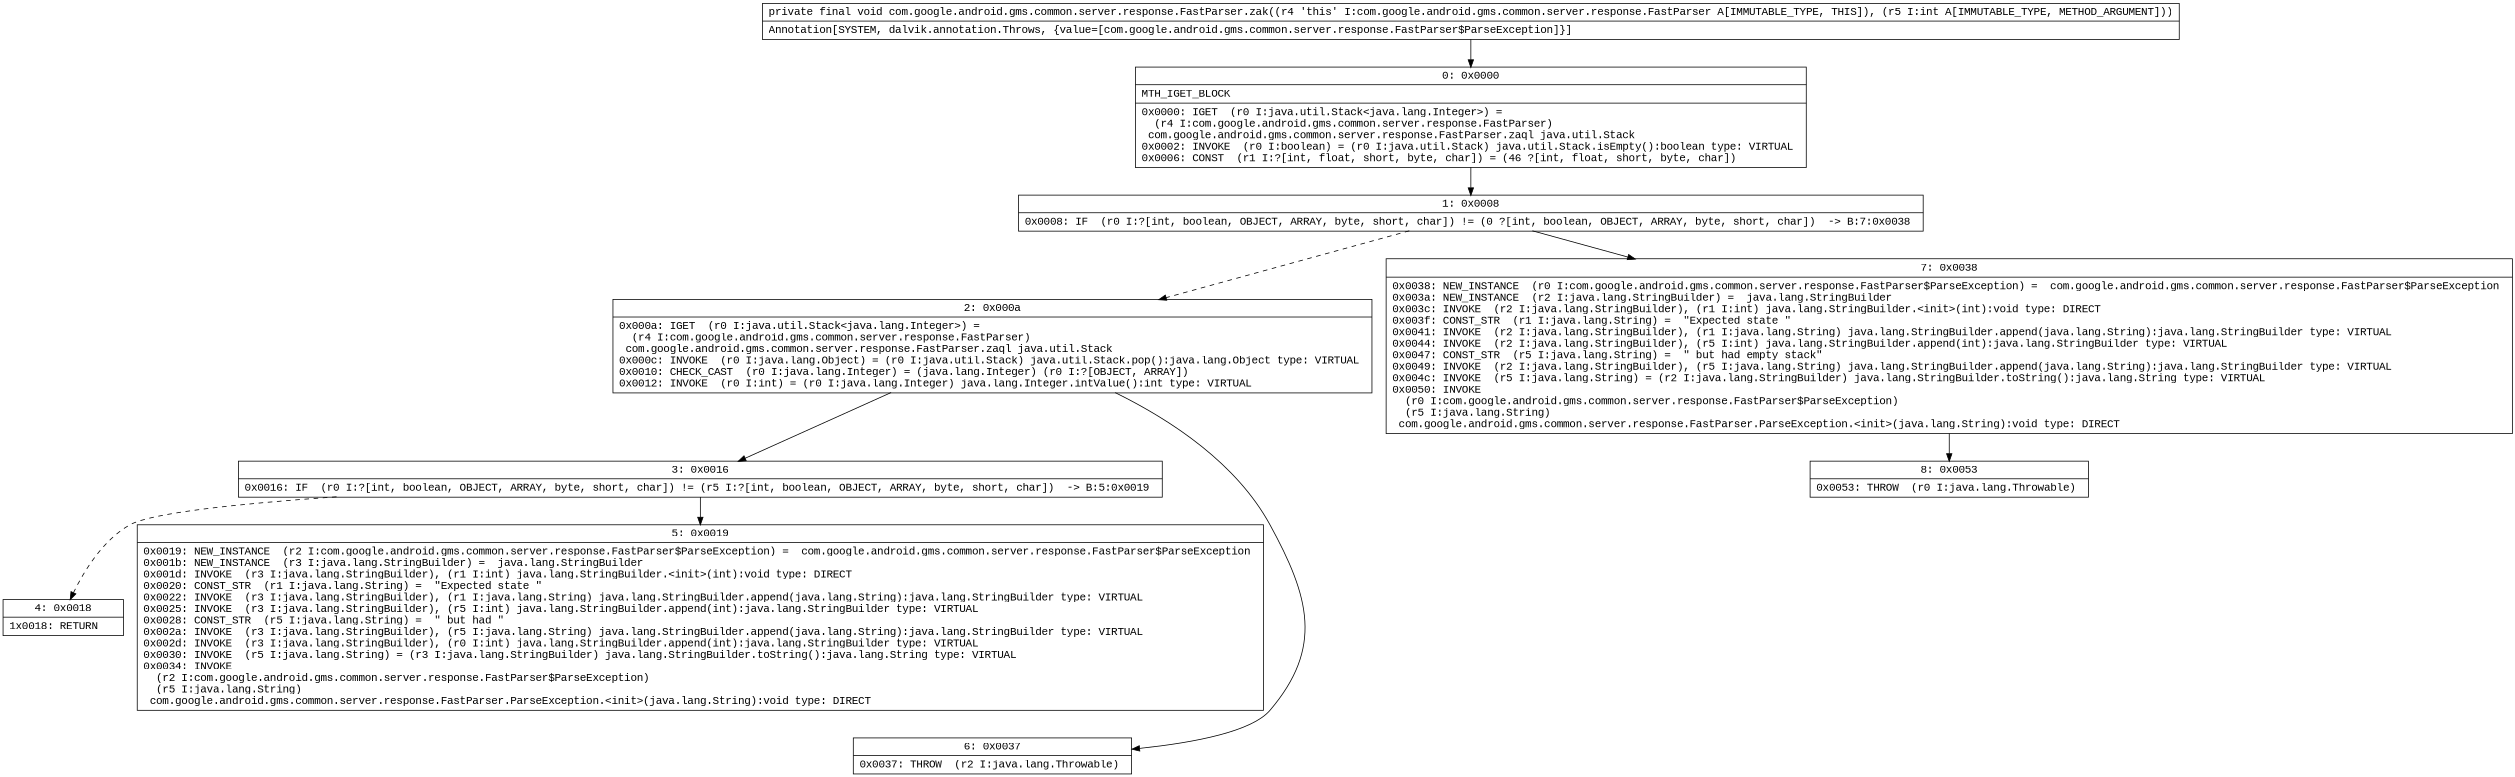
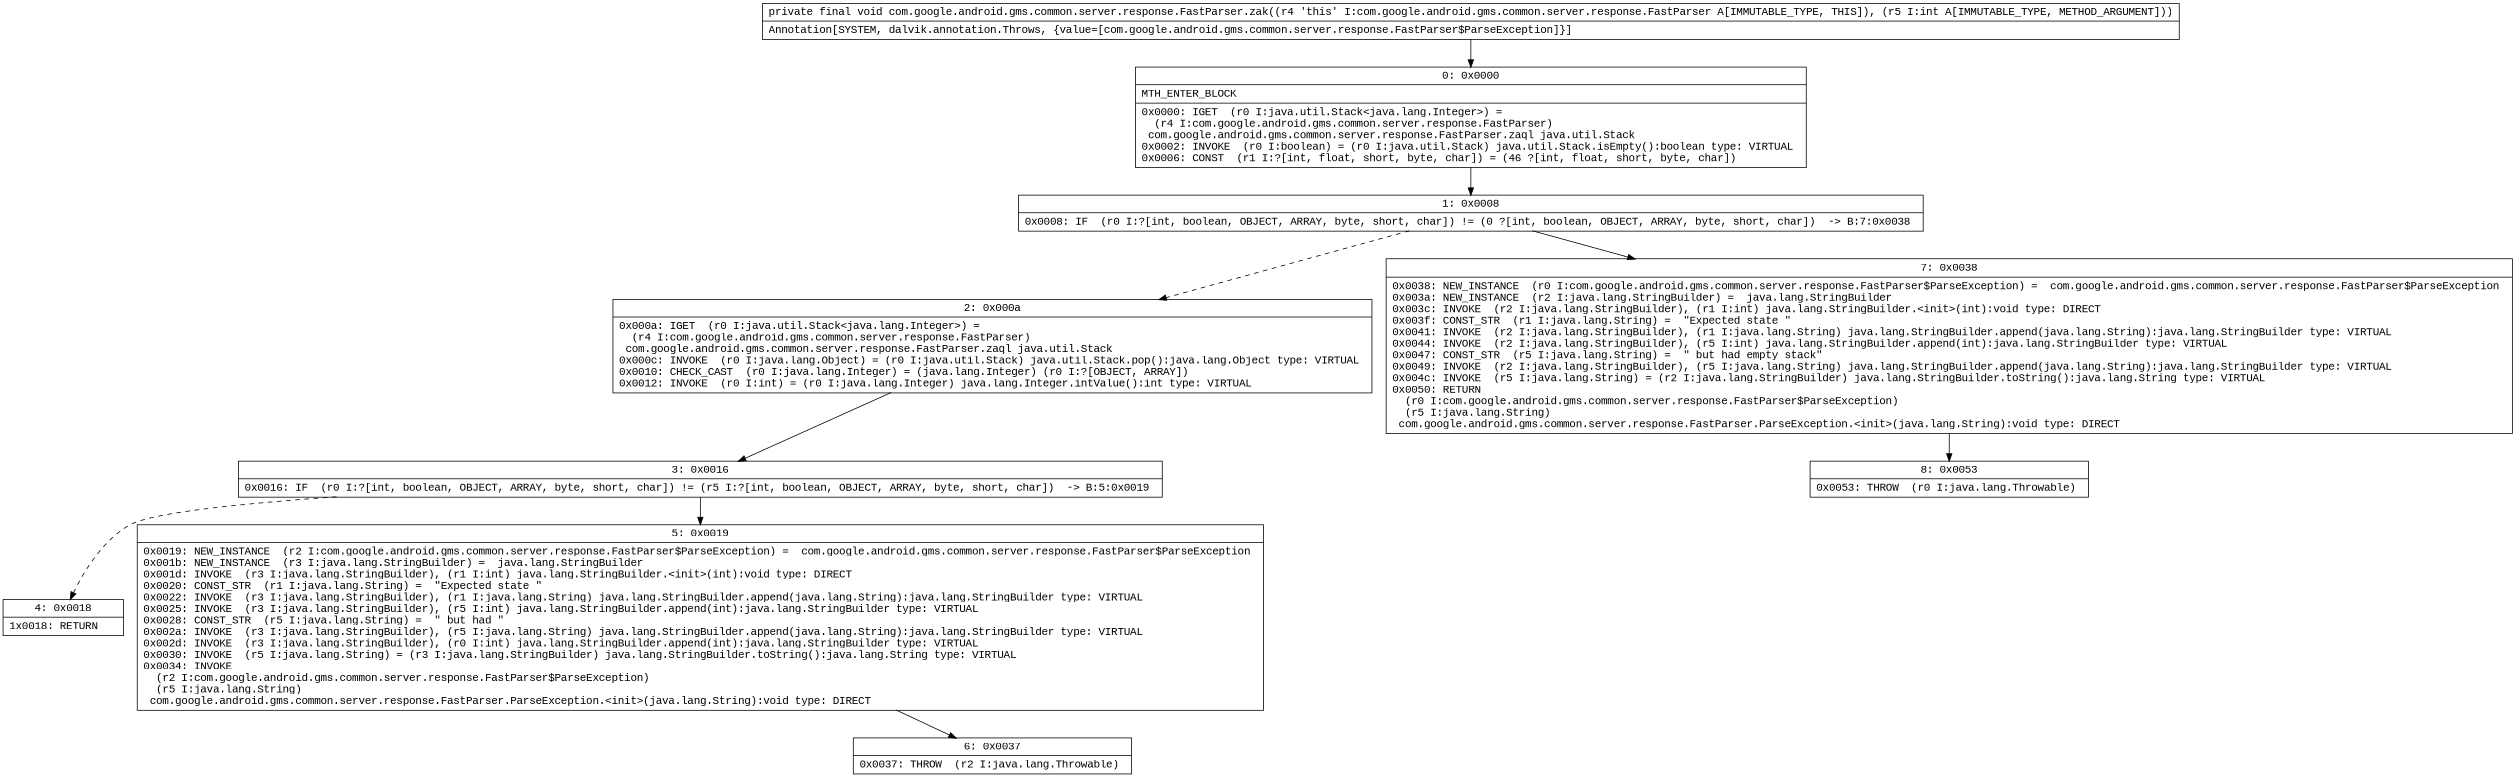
node "0: 0x0000": text "MTH_IGET_BLOCK" -> "MTH_ENTER_BLOCK"
node "7: 0x0038": text "0x0050: INVOKE" -> "0x0050: RETURN"
edge "2: 0x000a" -> "6: 0x0037": now "5: 0x0019" -> "6: 0x0037"
